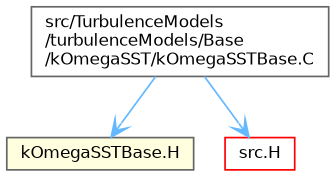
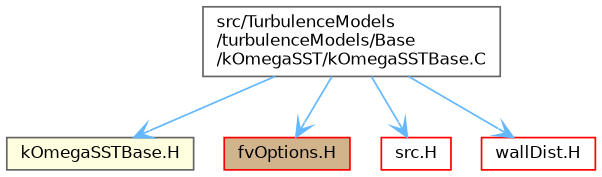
node "fvOptions.H": added
node "wallDist.H": added
